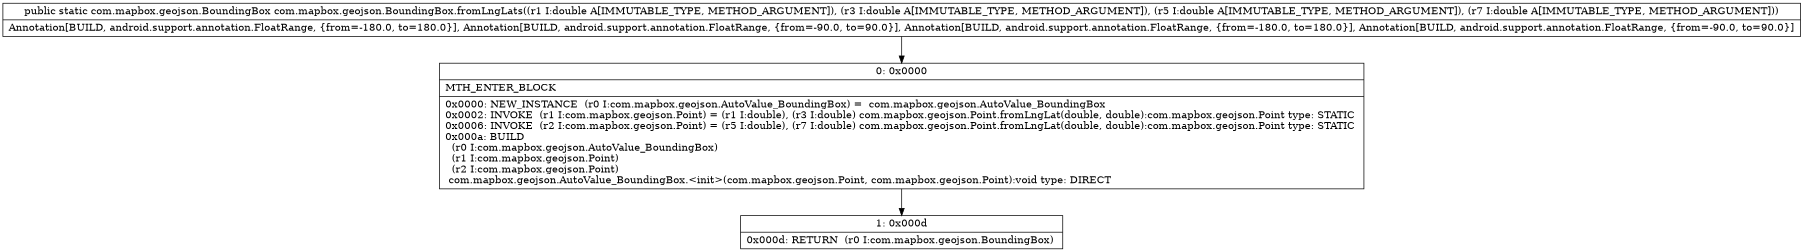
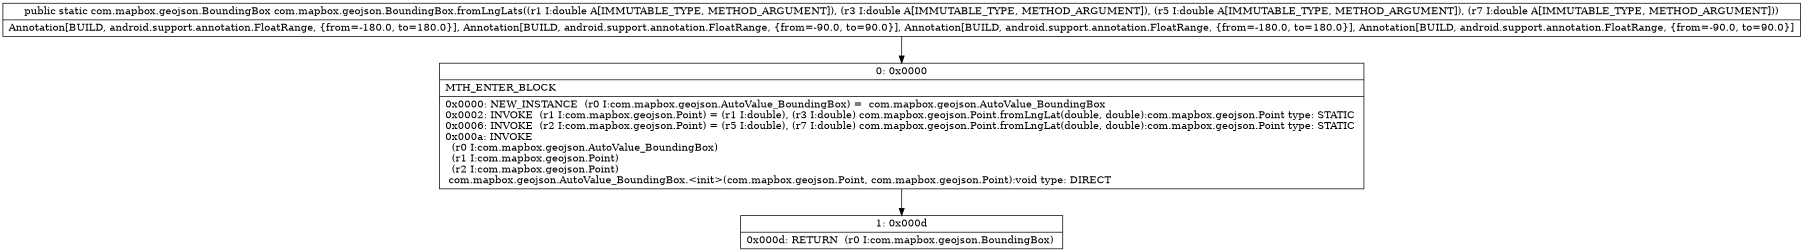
node "0: 0x0000": text "0x000a: BUILD" -> "0x000a: INVOKE"
